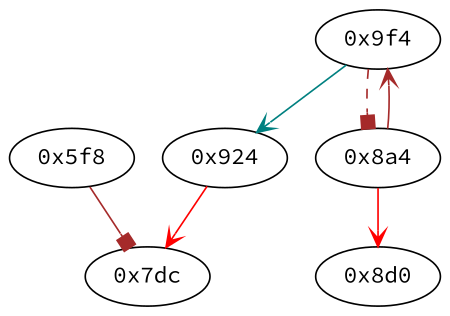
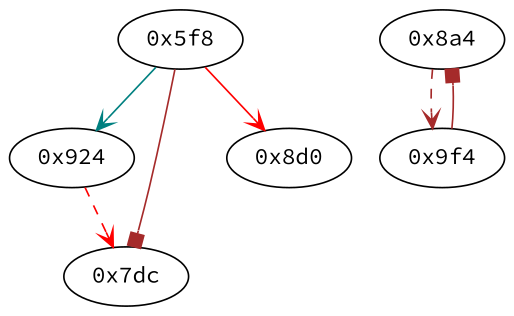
edge "0x9f4" -> "0x8a4": style dashed -> solid
edge "0x9f4" -> "0x924": now "0x5f8" -> "0x924"
edge "0x8a4" -> "0x9f4": style solid -> dashed
edge "0x8a4" -> "0x8d0": now "0x5f8" -> "0x8d0"
edge "0x924" -> "0x7dc": style solid -> dashed
